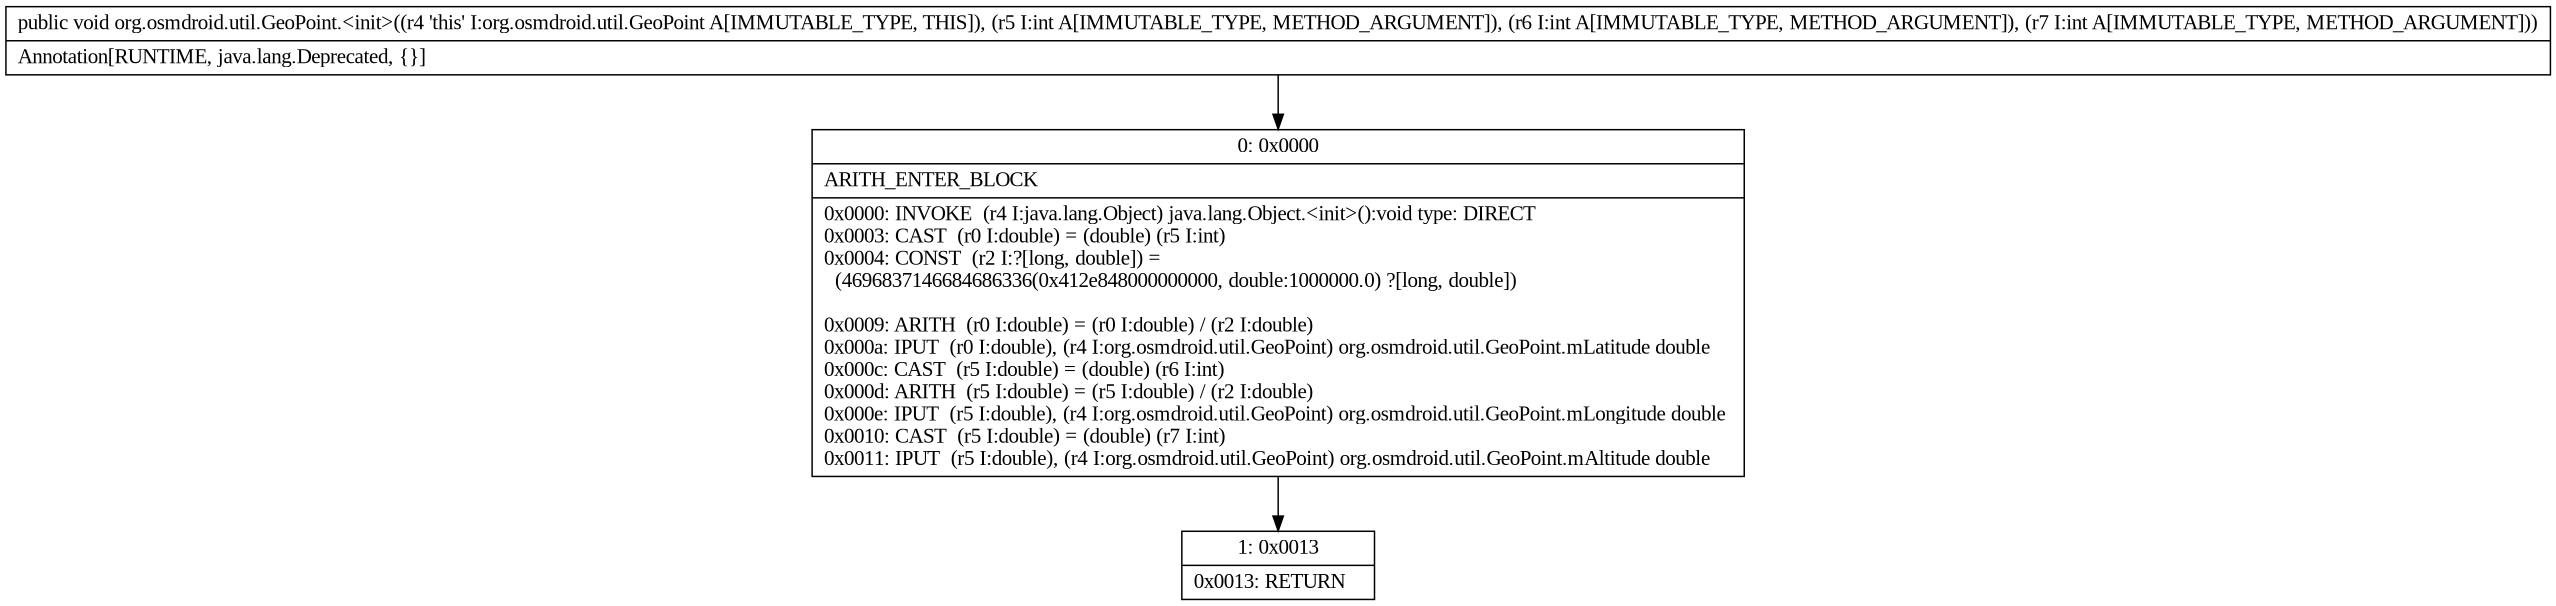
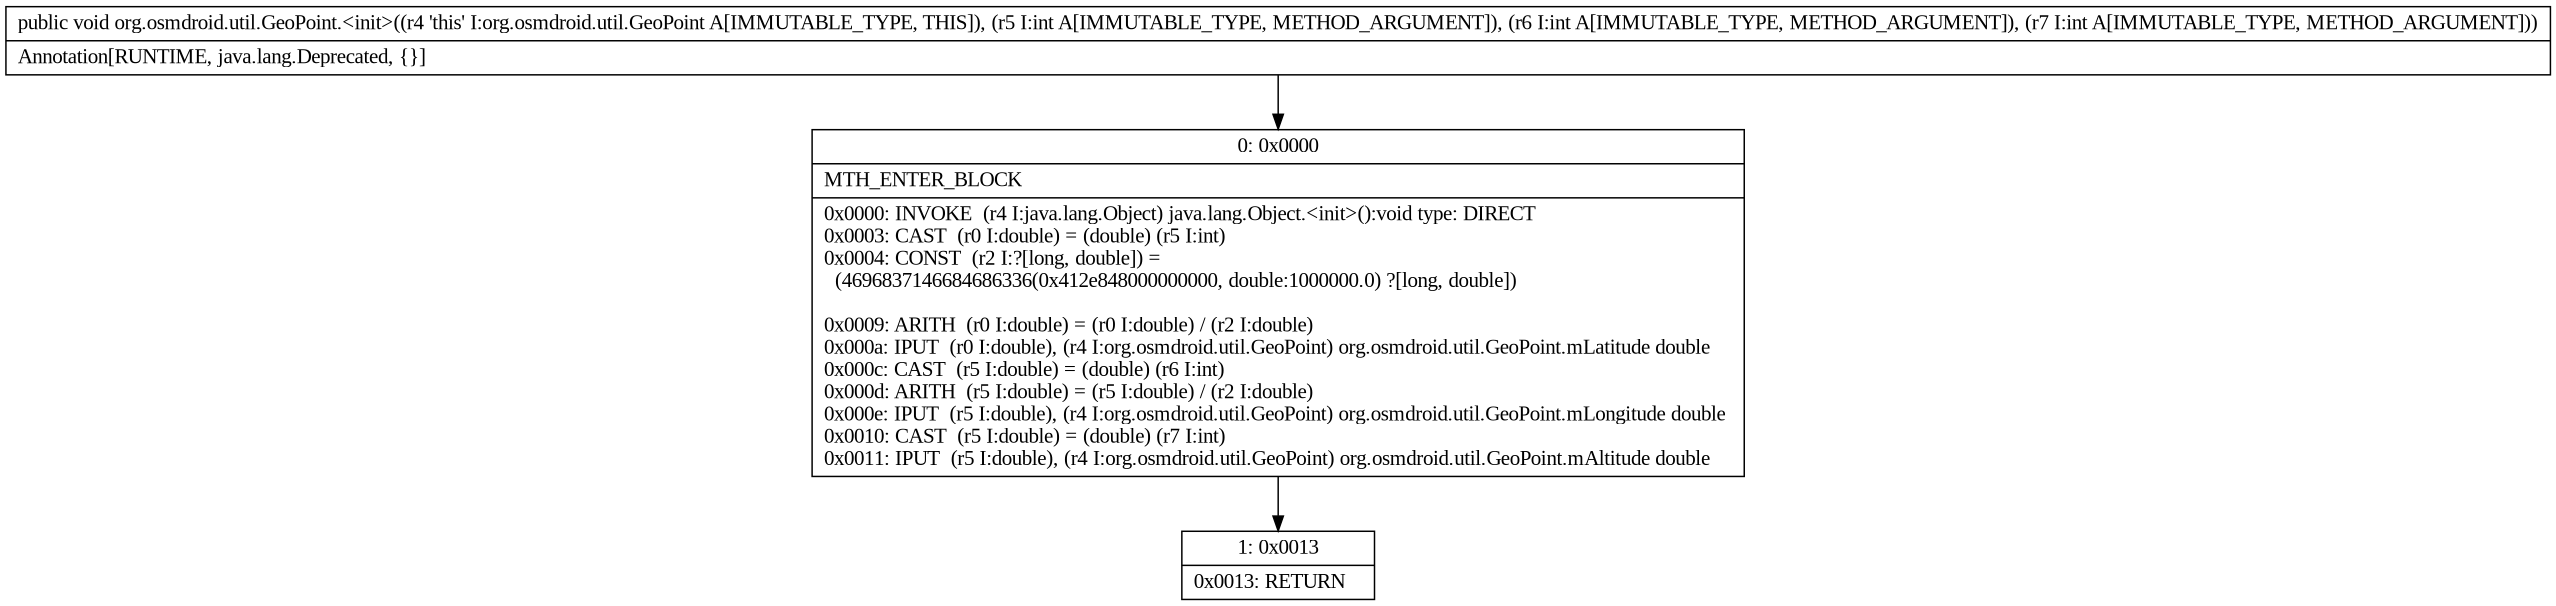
node "0: 0x0000": text "ARITH_ENTER_BLOCK" -> "MTH_ENTER_BLOCK"
